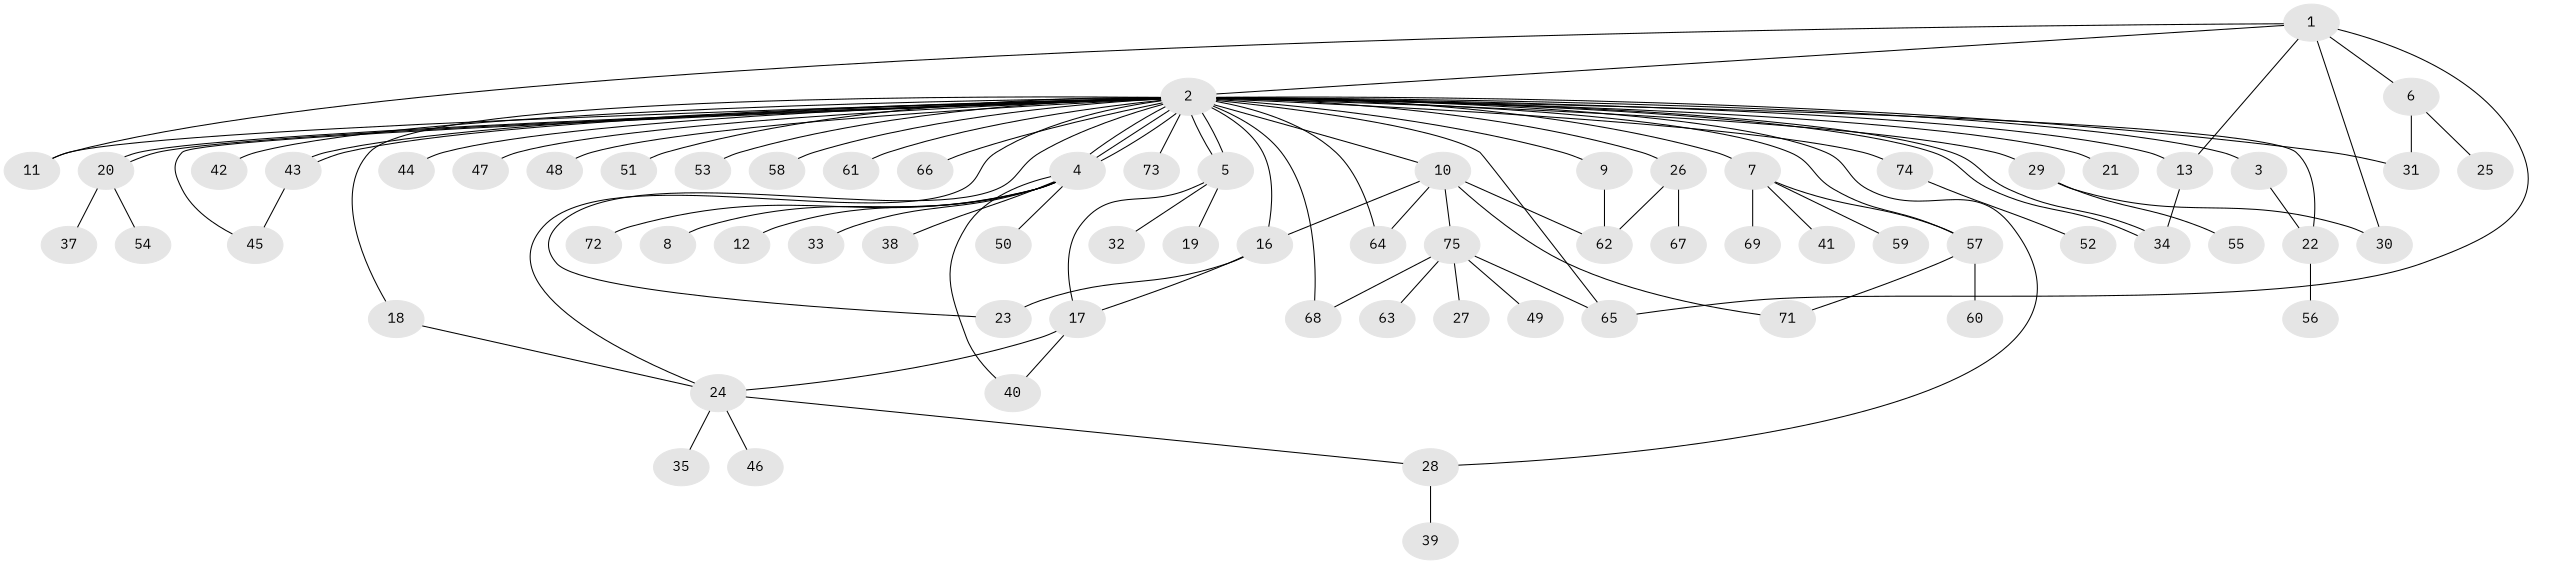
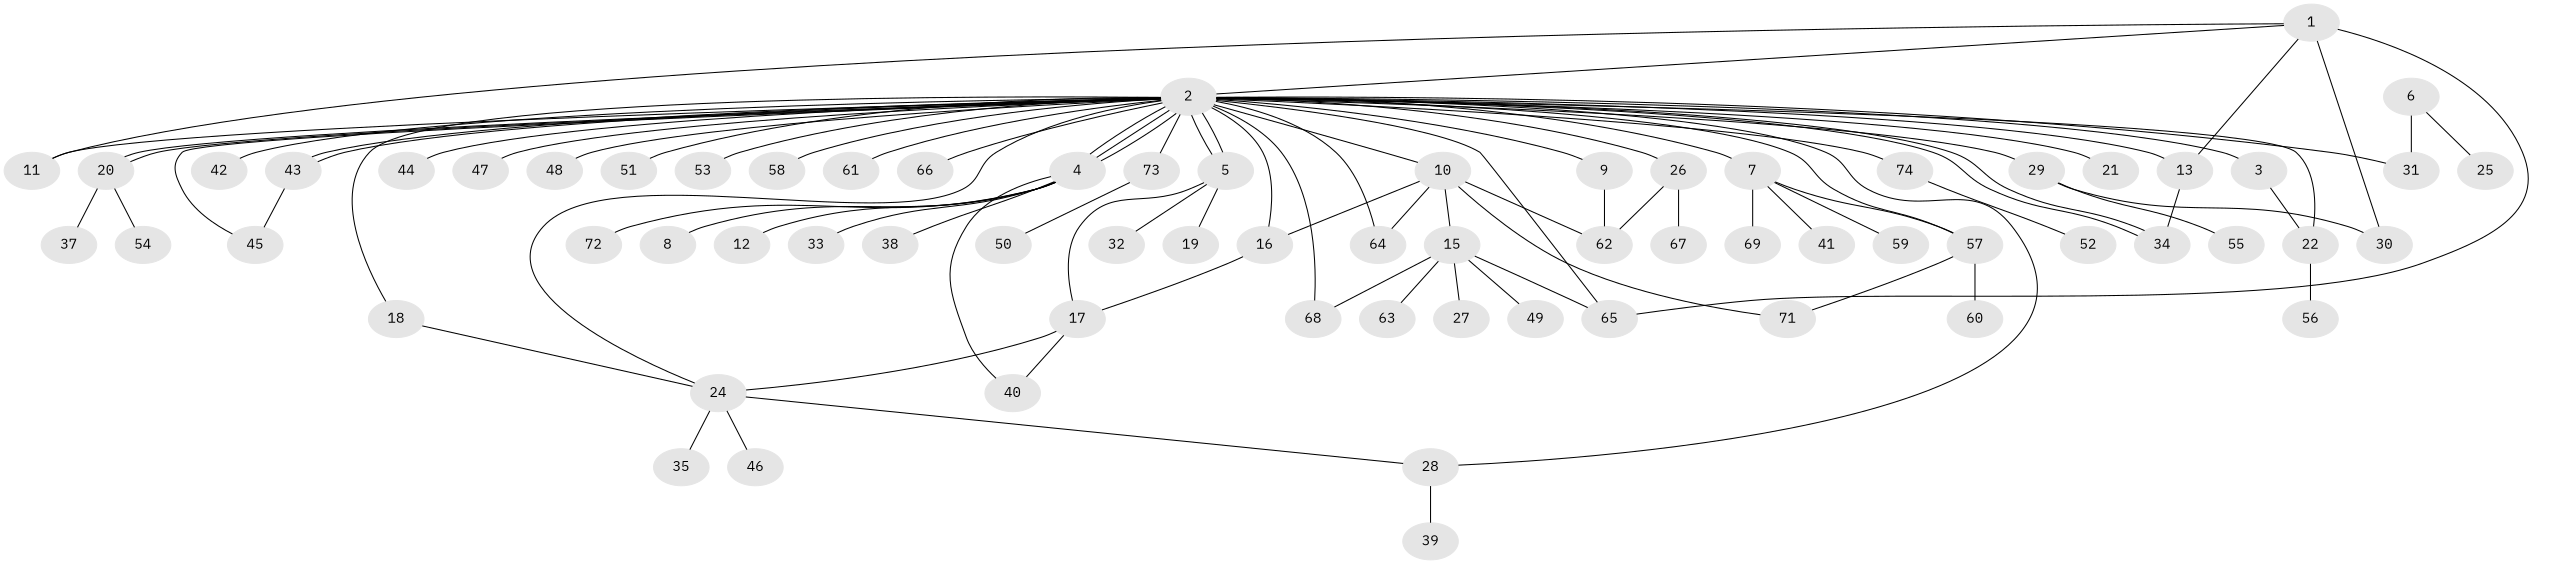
edge "1" -- "6": removed
edge "4" -- "50": now "73" -- "50"
node "75": label "75" -> "15"
node "23": removed
